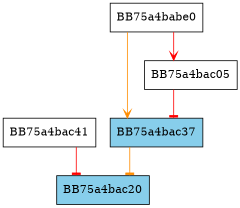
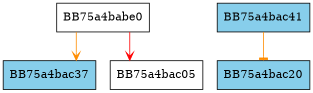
edge "BB75a4bac05" -> "BB75a4bac37": removed
node "BB75a4bac41": fillcolor white -> skyblue
edge "BB75a4bac41" -> "BB75a4bac20": color red -> darkorange
edge "BB75a4bac37" -> "BB75a4bac20": removed
